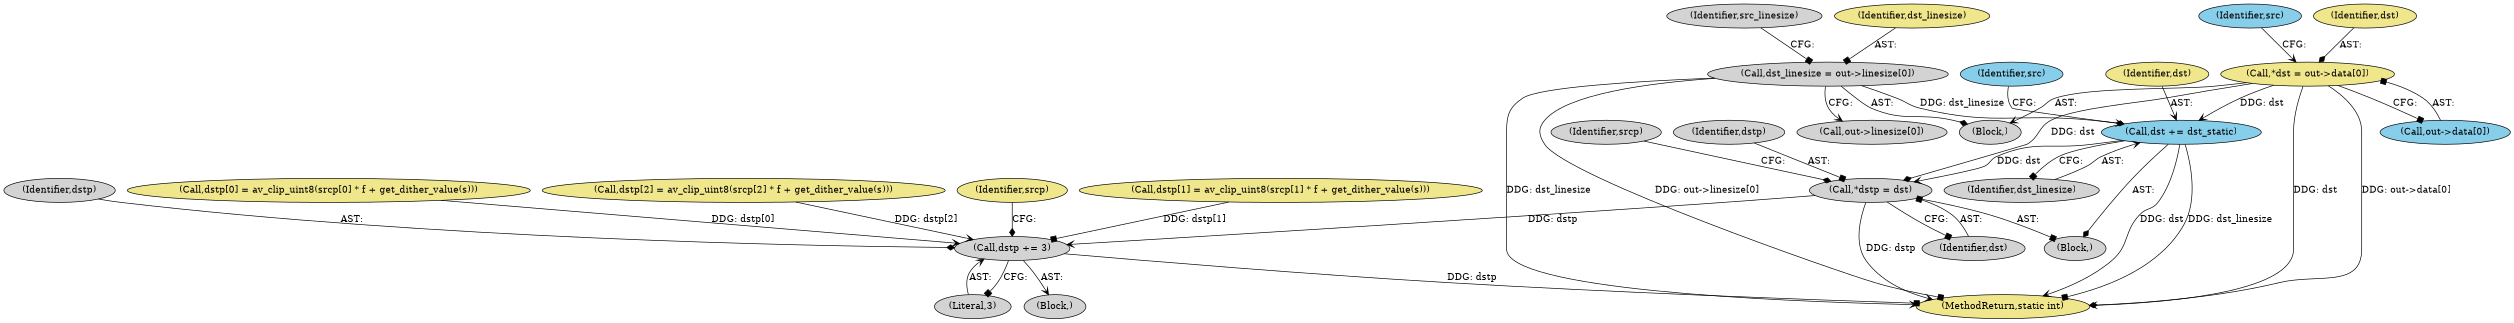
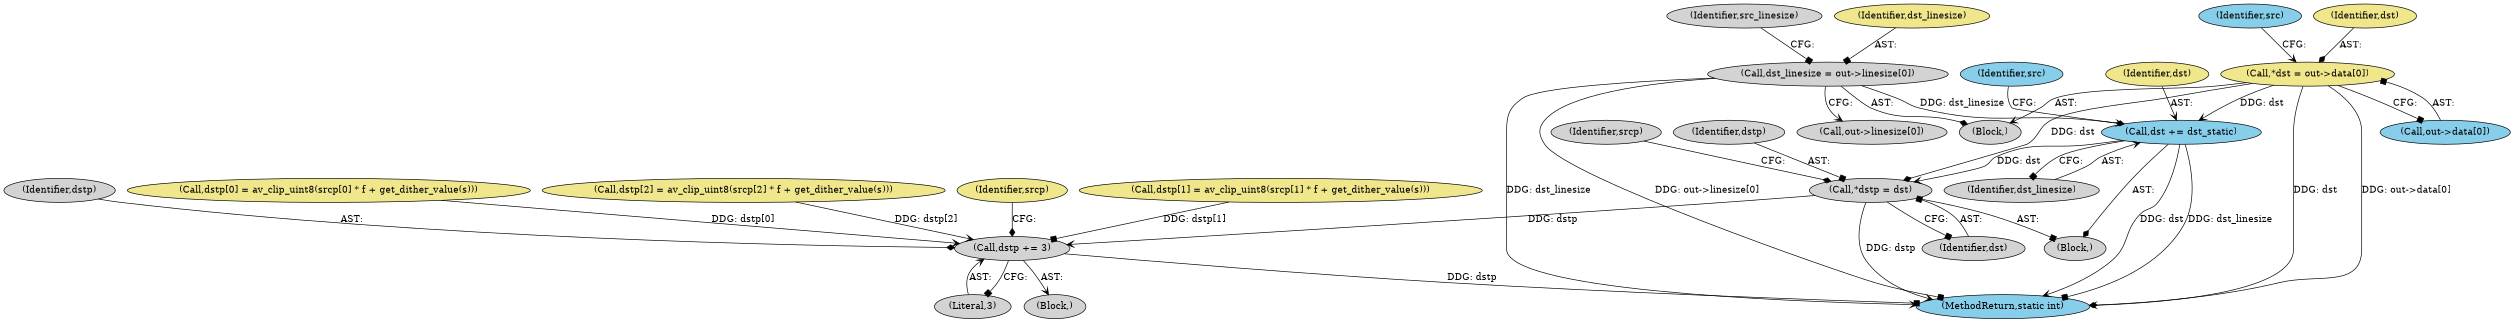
node "(MethodReturn,static int)": fillcolor khaki -> skyblue
